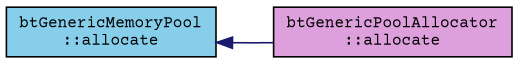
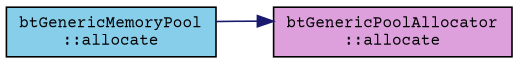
edge "btGenericPoolAllocator ::allocate" -> "btGenericMemoryPool ::allocate": reversed
